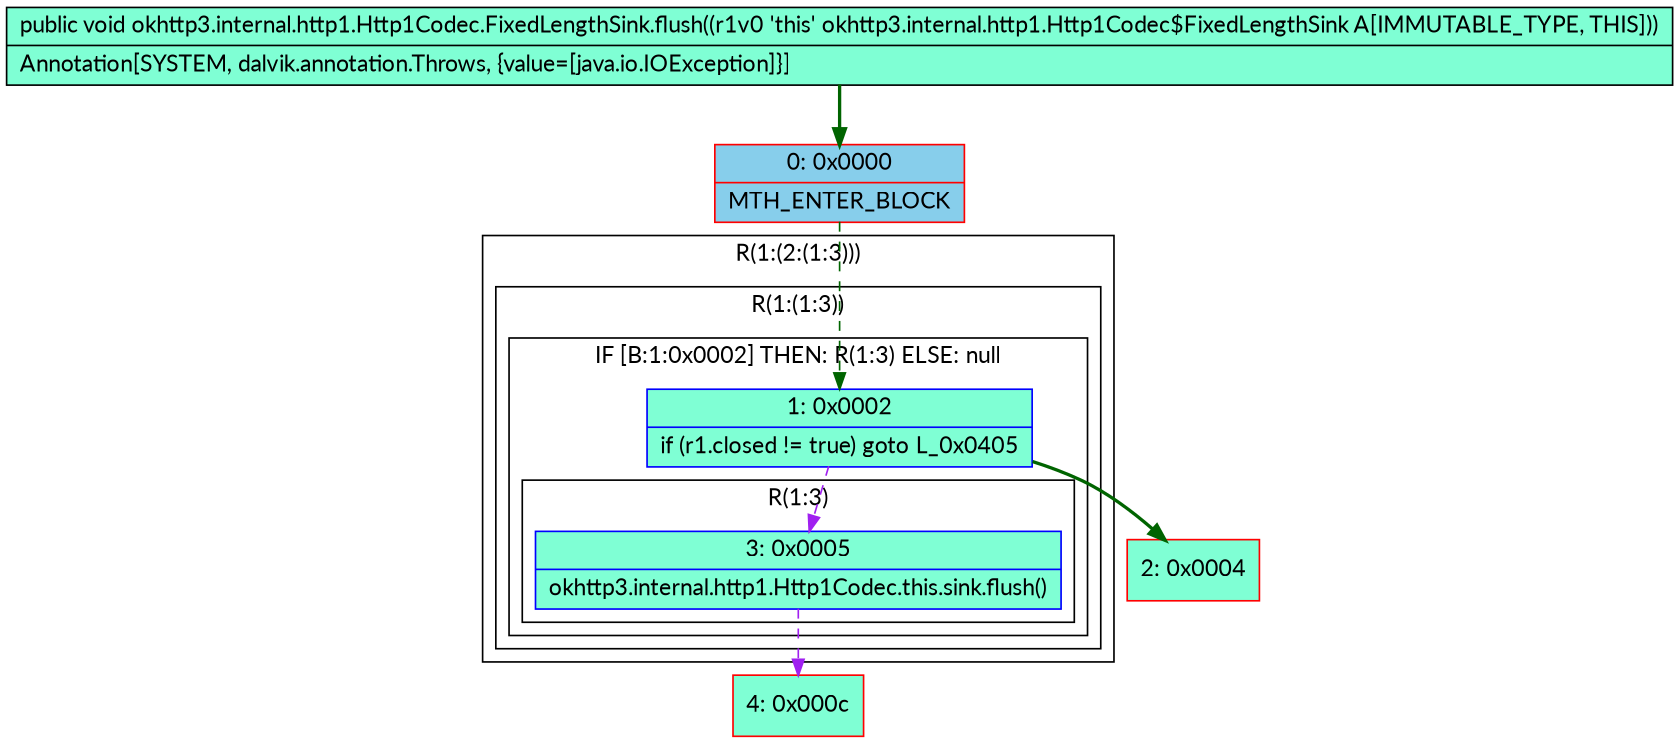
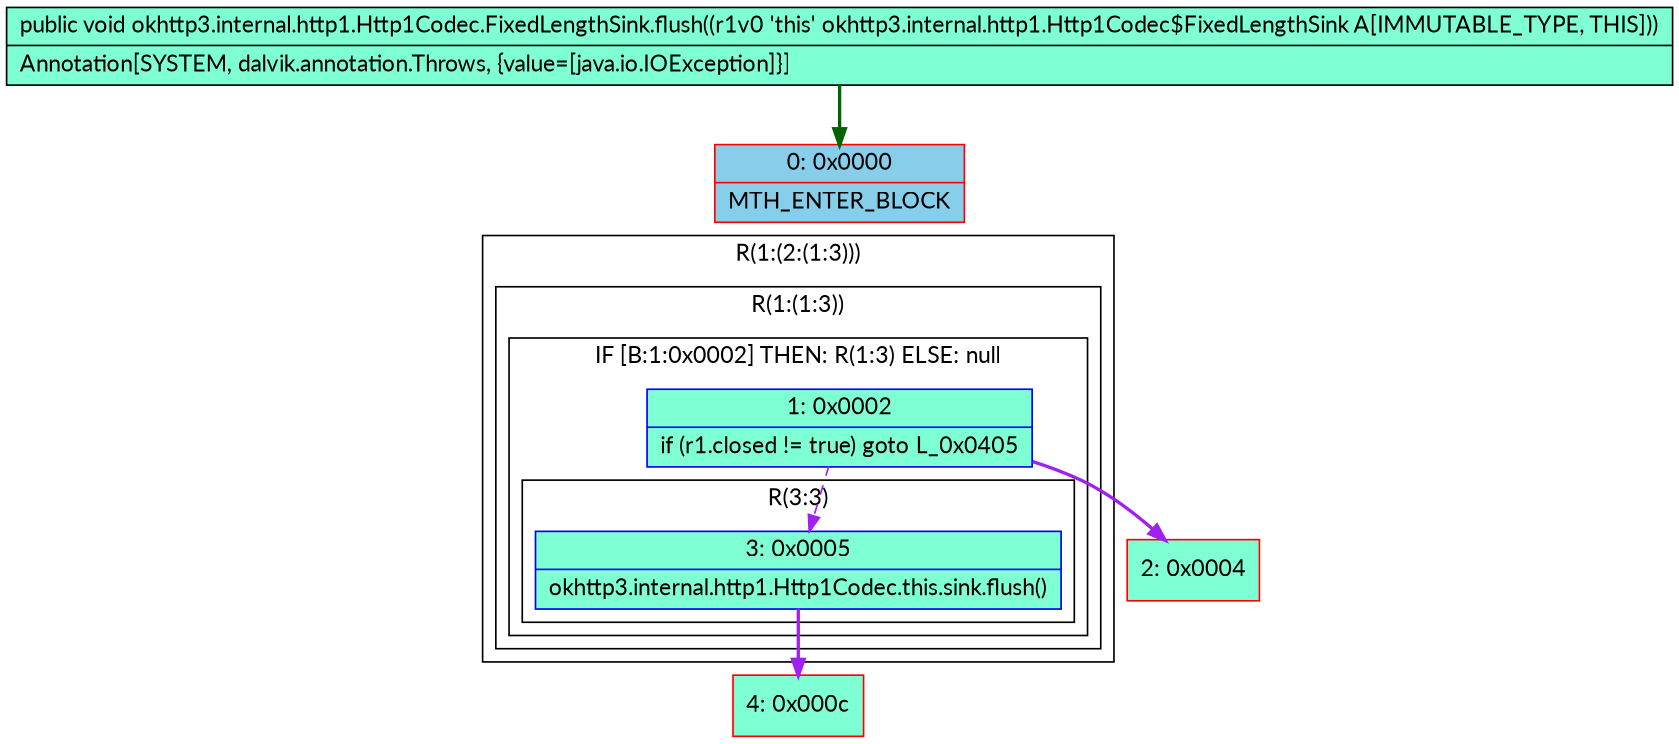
edge "0: 0x0000" -> "1: 0x0002": removed
cluster "R(1:3)": label "R(1:3)" -> "R(3:3)"
edge "1: 0x0002" -> "2: 0x0004": color darkgreen -> purple
edge "3: 0x0005" -> "4: 0x000c": style dashed -> bold
